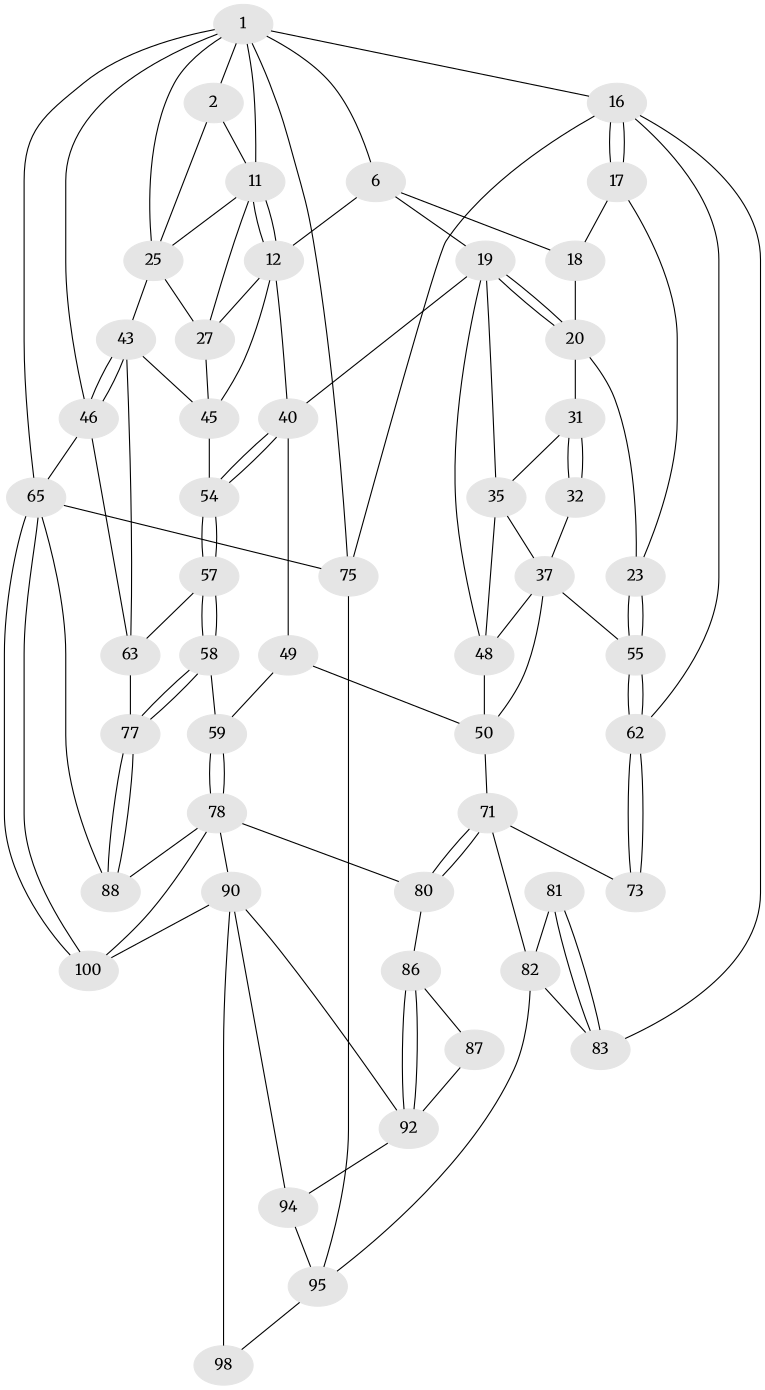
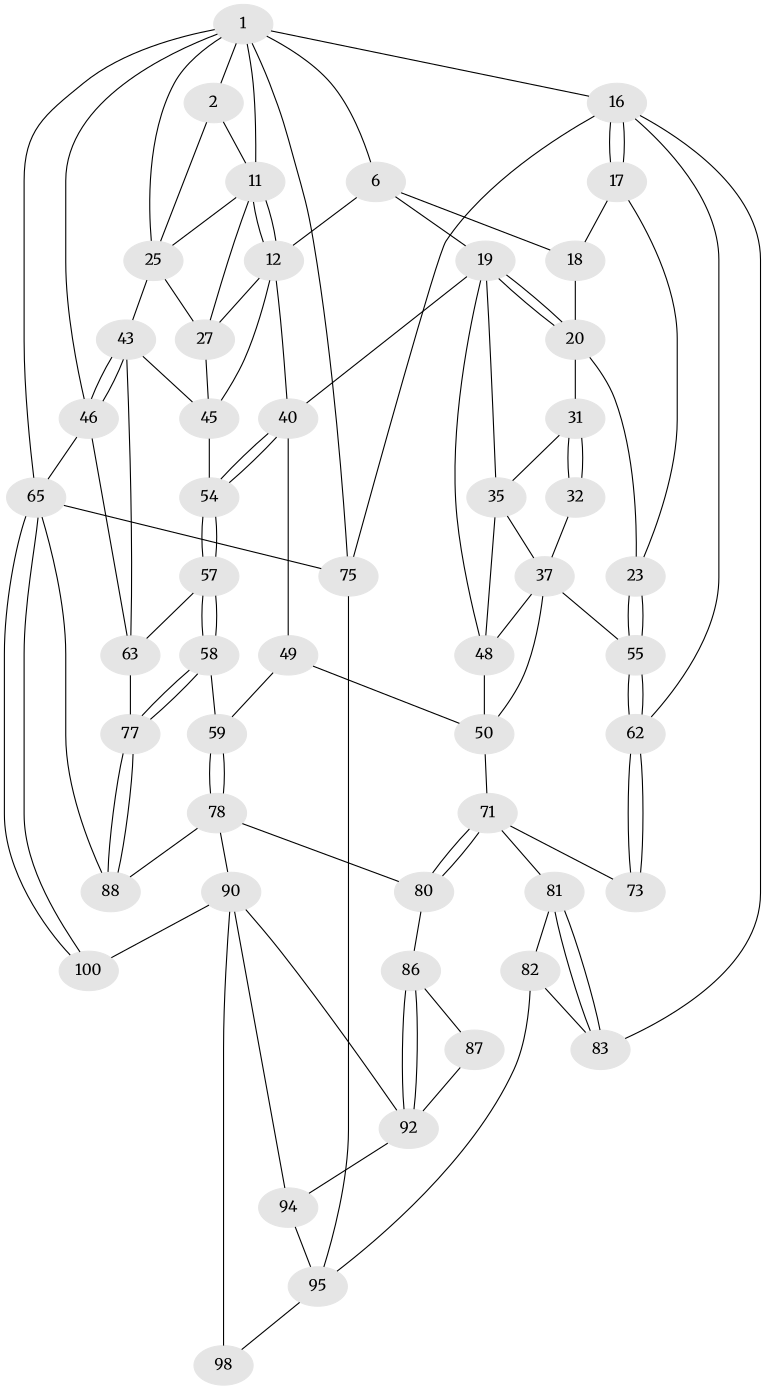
edge "71" -- "82": now "71" -- "81"
edge "78" -- "100": removed
